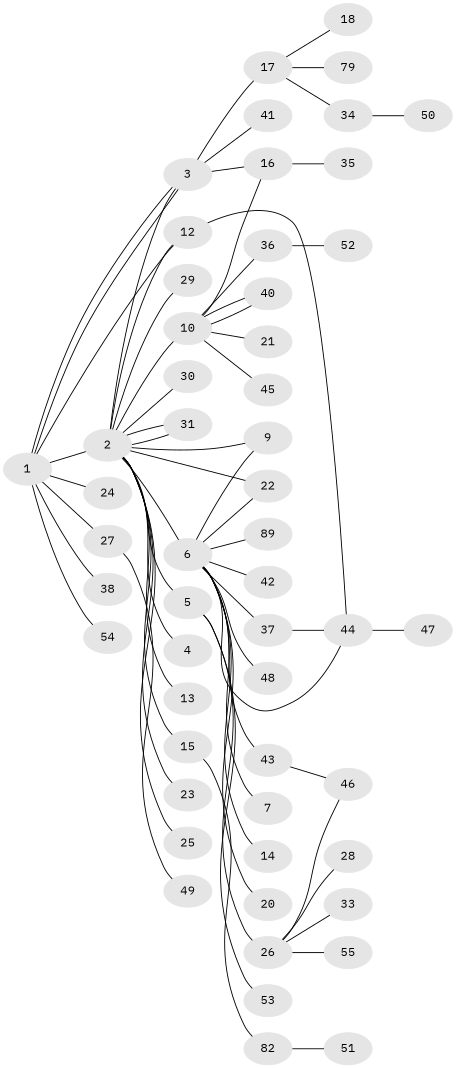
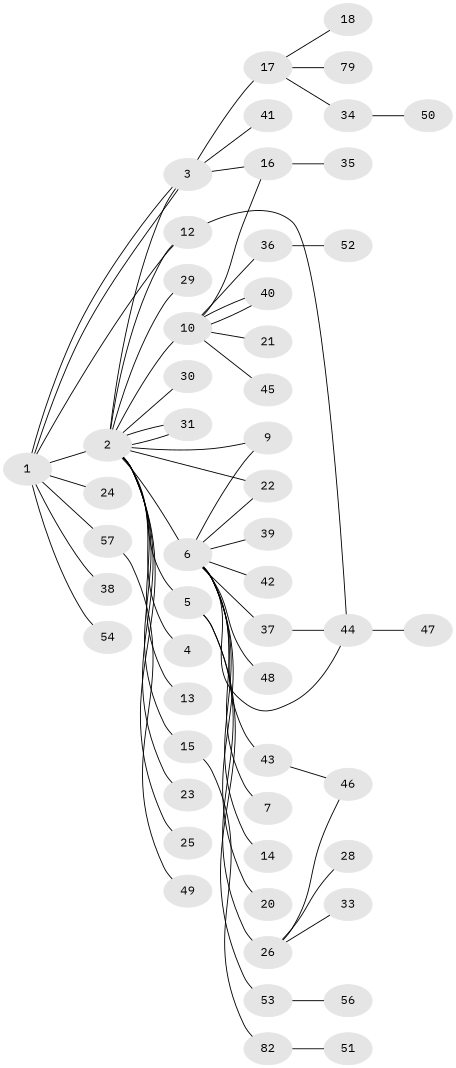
node "89": label "89" -> "39"
node "27": label "27" -> "57"
node "55": removed
node "56": added
